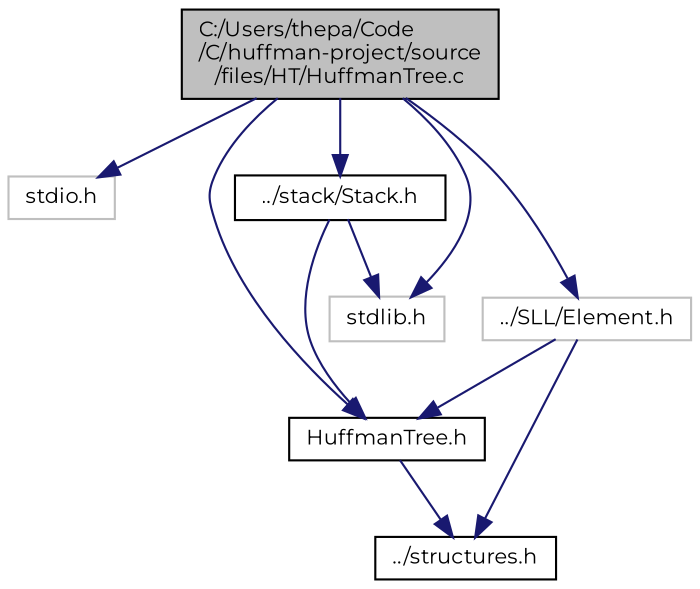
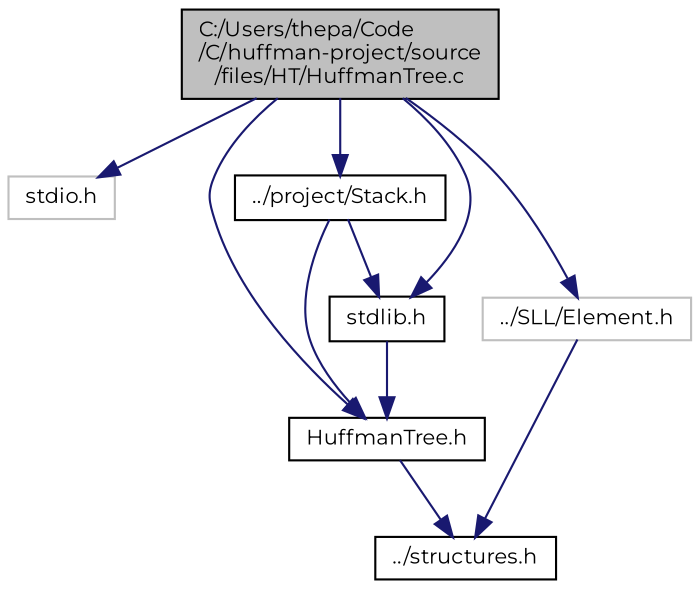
node "../stack/Stack.h": label "../stack/Stack.h" -> "../project/Stack.h"
node "stdlib.h": color grey75 -> black
edge "../SLL/Element.h" -> "HuffmanTree.h": now "stdlib.h" -> "HuffmanTree.h"
